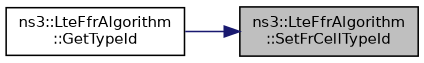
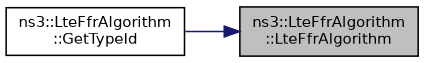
node "ns3::LteFfrAlgorithm ::SetFrCellTypeId": label "ns3::LteFfrAlgorithm ::SetFrCellTypeId" -> "ns3::LteFfrAlgorithm ::LteFfrAlgorithm"
